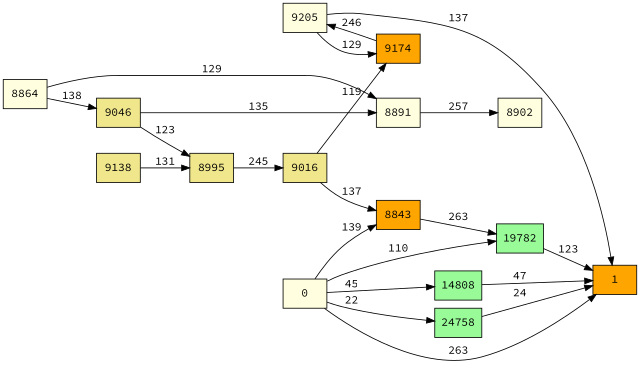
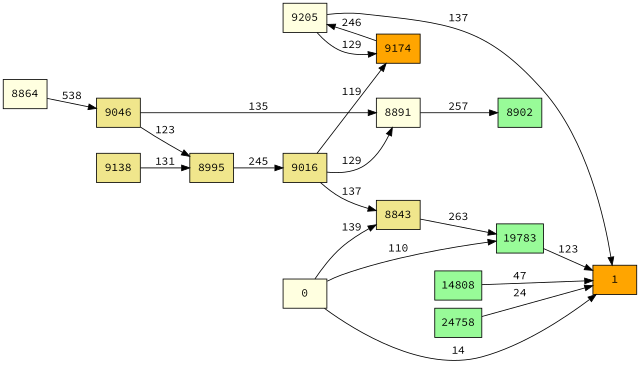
edge "8864" -> "8891": now "9016" -> "8891"
edge "8864" -> "9046": label "138" -> "538"
node "8902": fillcolor lightyellow -> palegreen
node "8843": fillcolor orange -> khaki
node "19782": label "19782" -> "19783"
edge "0" -> "14808": removed, label "45"
edge "0" -> "24758": removed, label "22"
edge "0" -> "1": label "263" -> "14"
